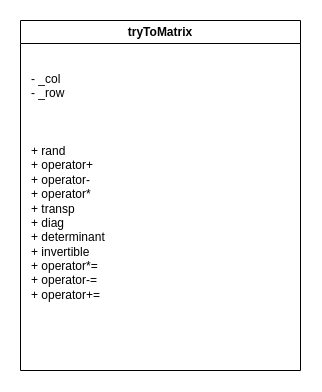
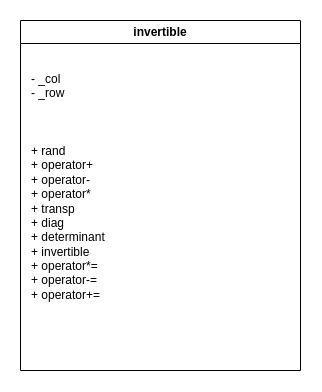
node "tryToMatrix": label "tryToMatrix" -> "invertible"
